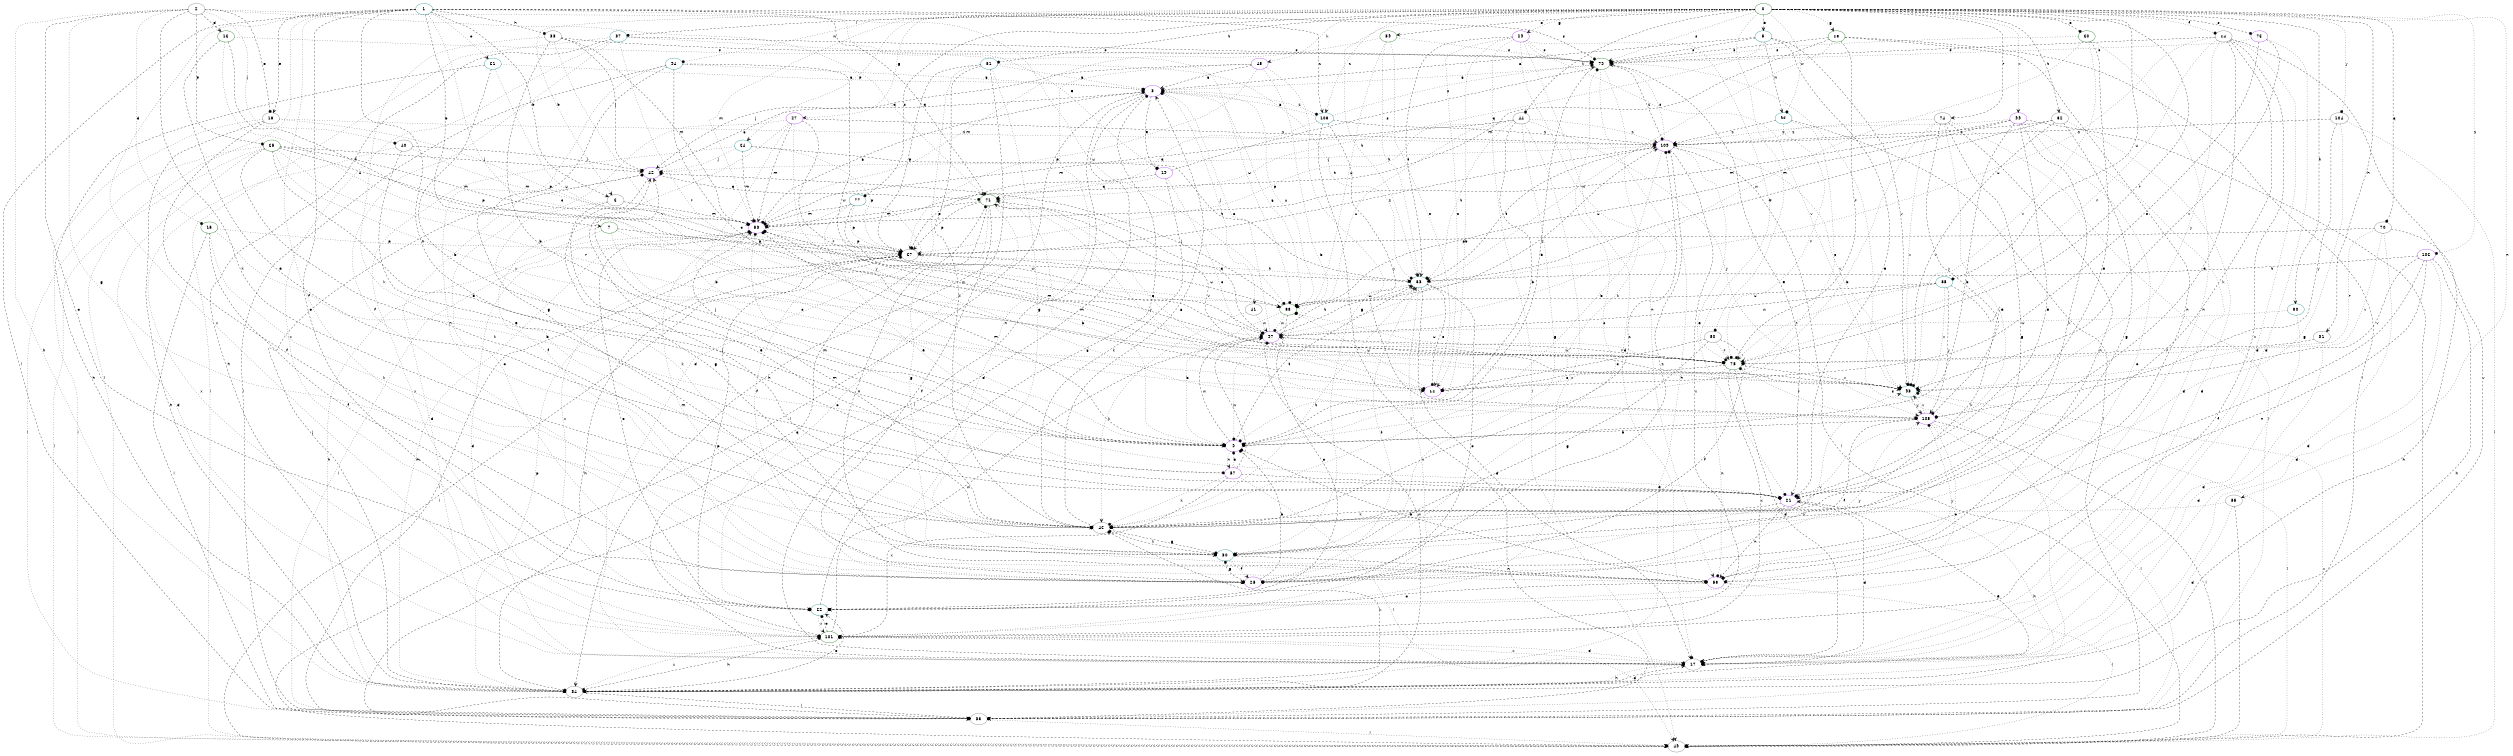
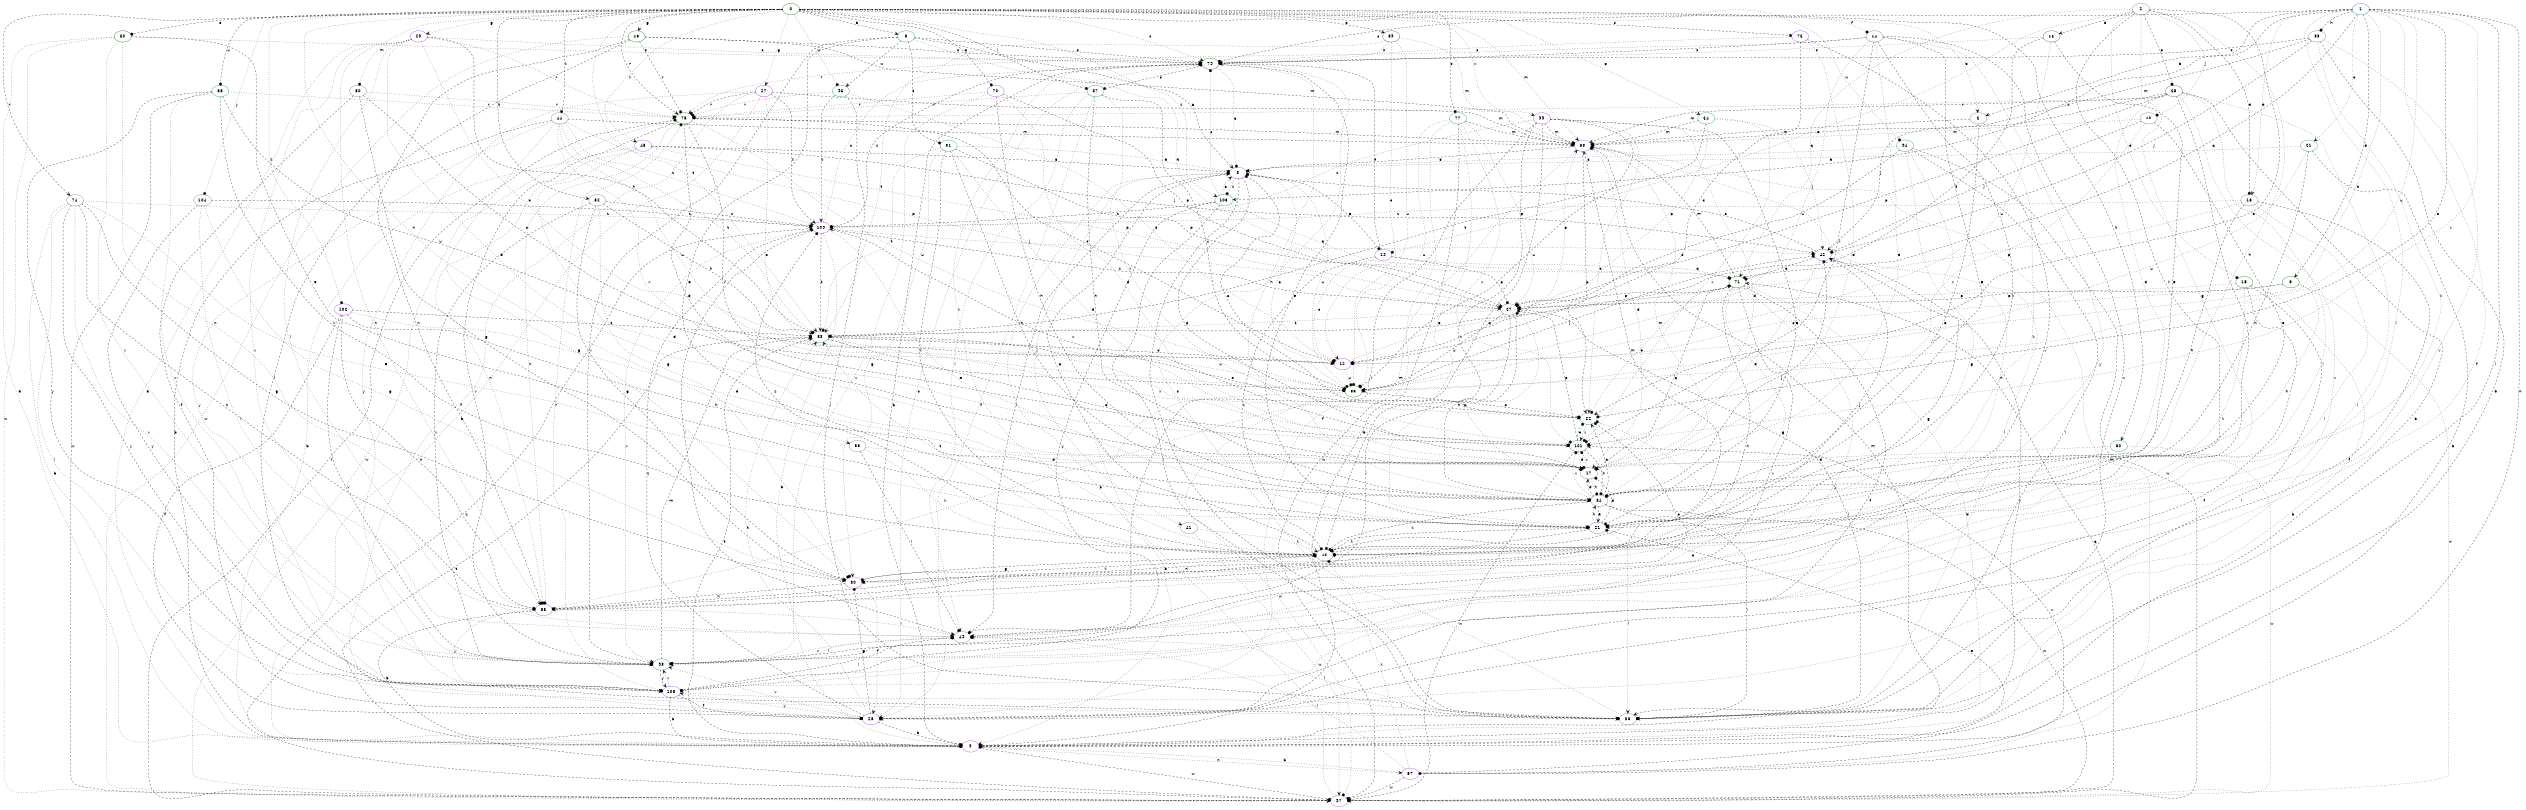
edge "1" -> "18": style dashed -> dotted
edge "0" -> "81": now "5" -> "81"
edge "37" -> "79": reversed
edge "37" -> "88": style dotted -> dashed
node "7": label "7" -> "8"
node "70": color gray40 -> purple
edge "77" -> "88": added, label "u"
edge "93" -> "53": now "93" -> "83"
node "31": removed
edge "94" -> "30": style dashed -> dotted
node "30": color teal -> purple
edge "21" -> "38": added, label "i"
edge "60" -> "9": added, label "b"
